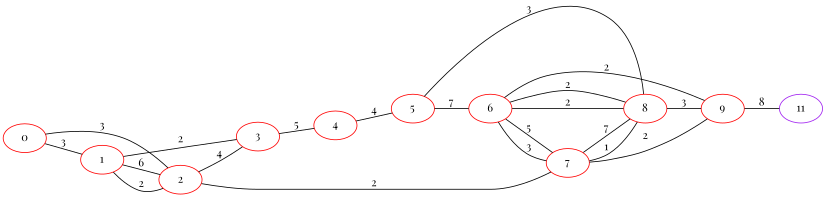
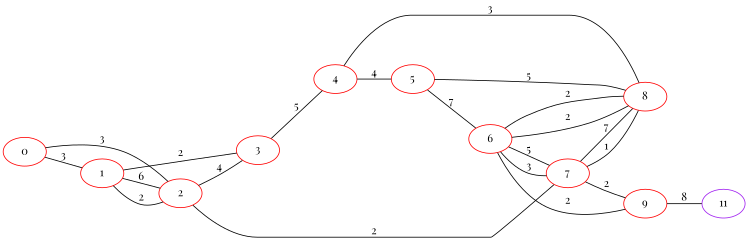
edge "5" -- "8": label "3" -> "5"
edge "8" -- "9": now "8" -- "4"
